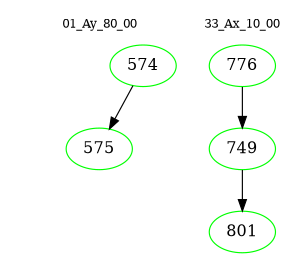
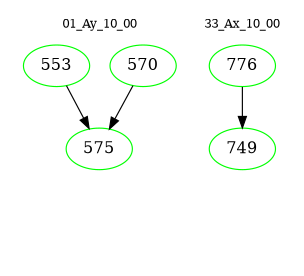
cluster "01_Ay_80_00": label "01_Ay_80_00" -> "01_Ay_10_00"
node "553": added
node "574": label "574" -> "570"
node "801": removed
